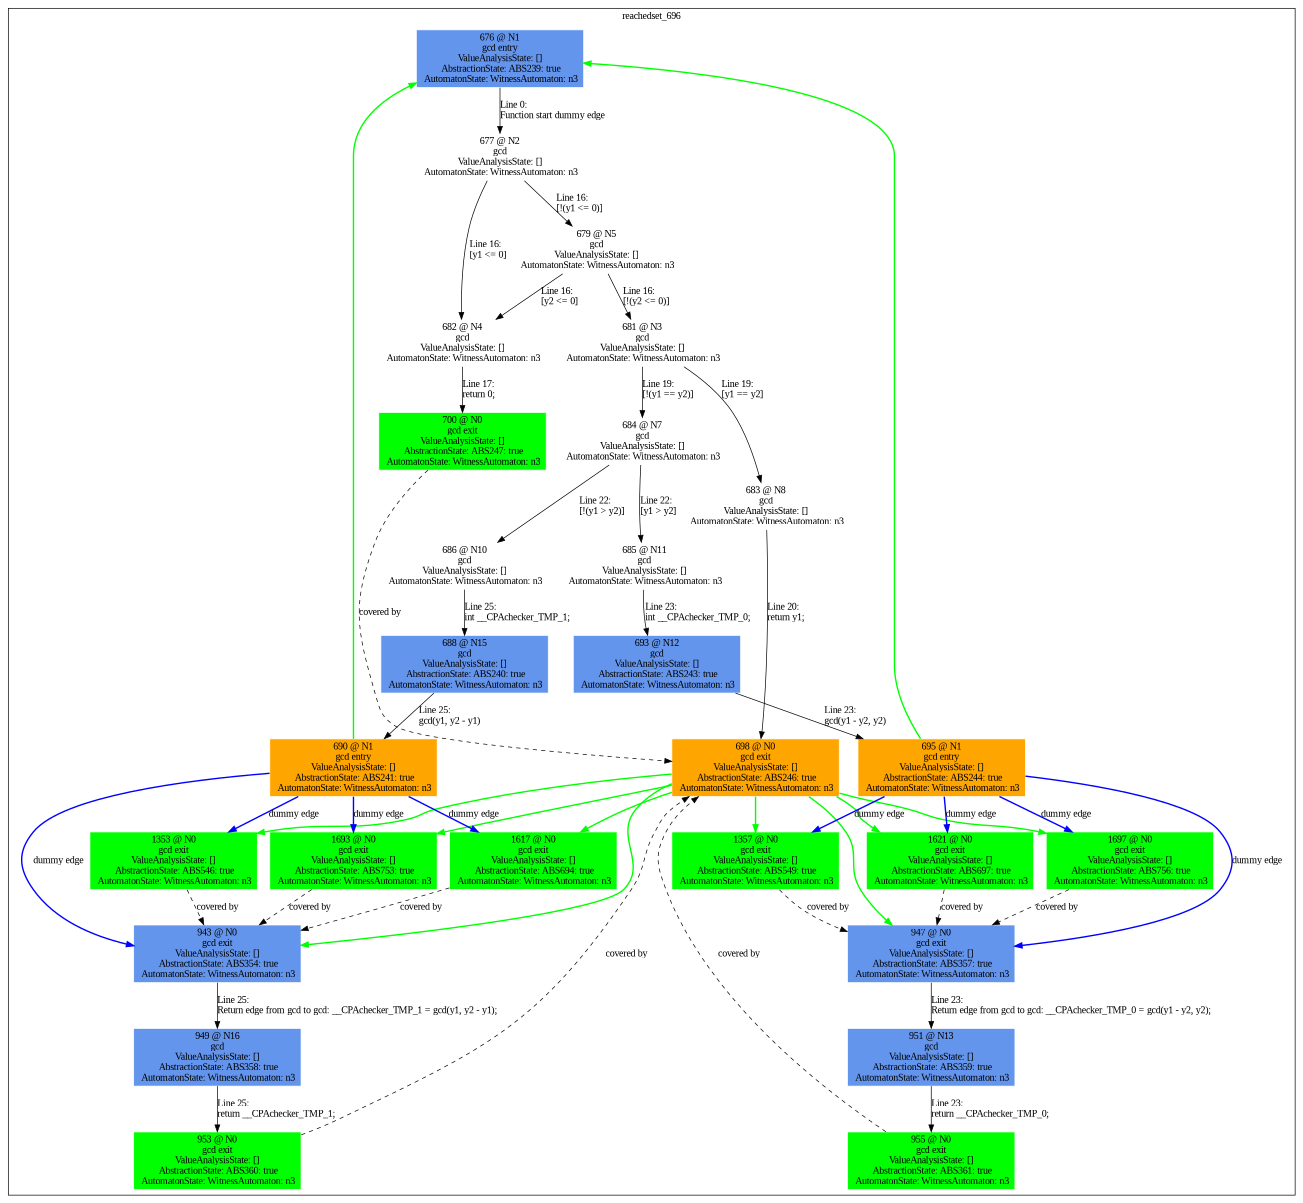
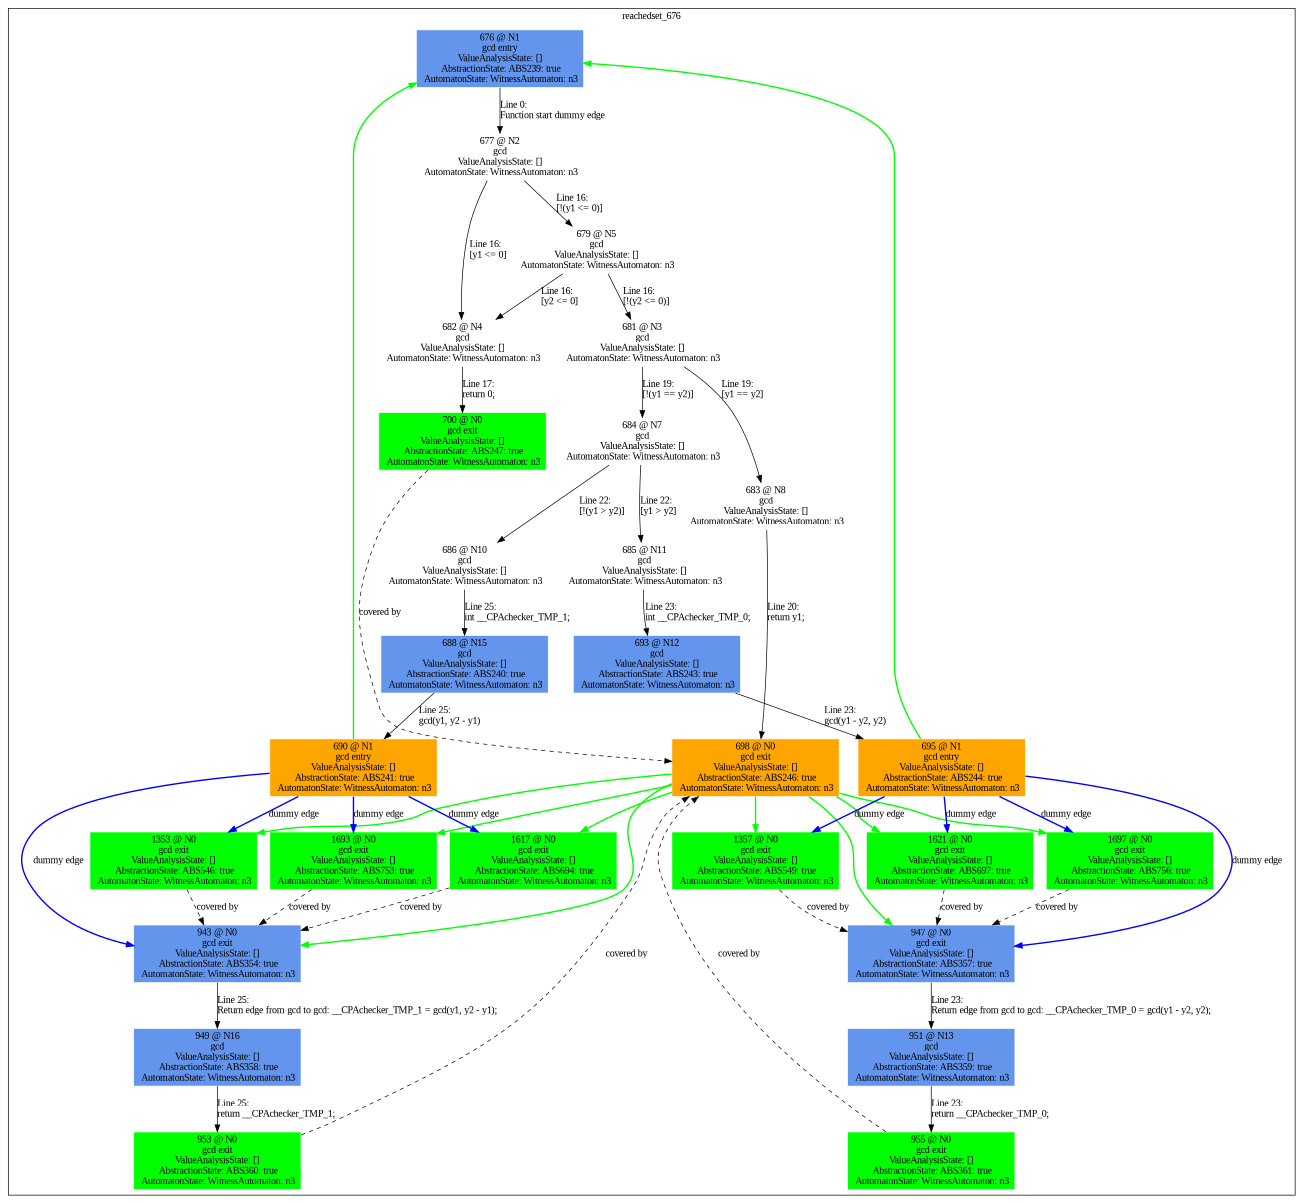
cluster "reachedset_696": label "reachedset_696" -> "reachedset_676"
